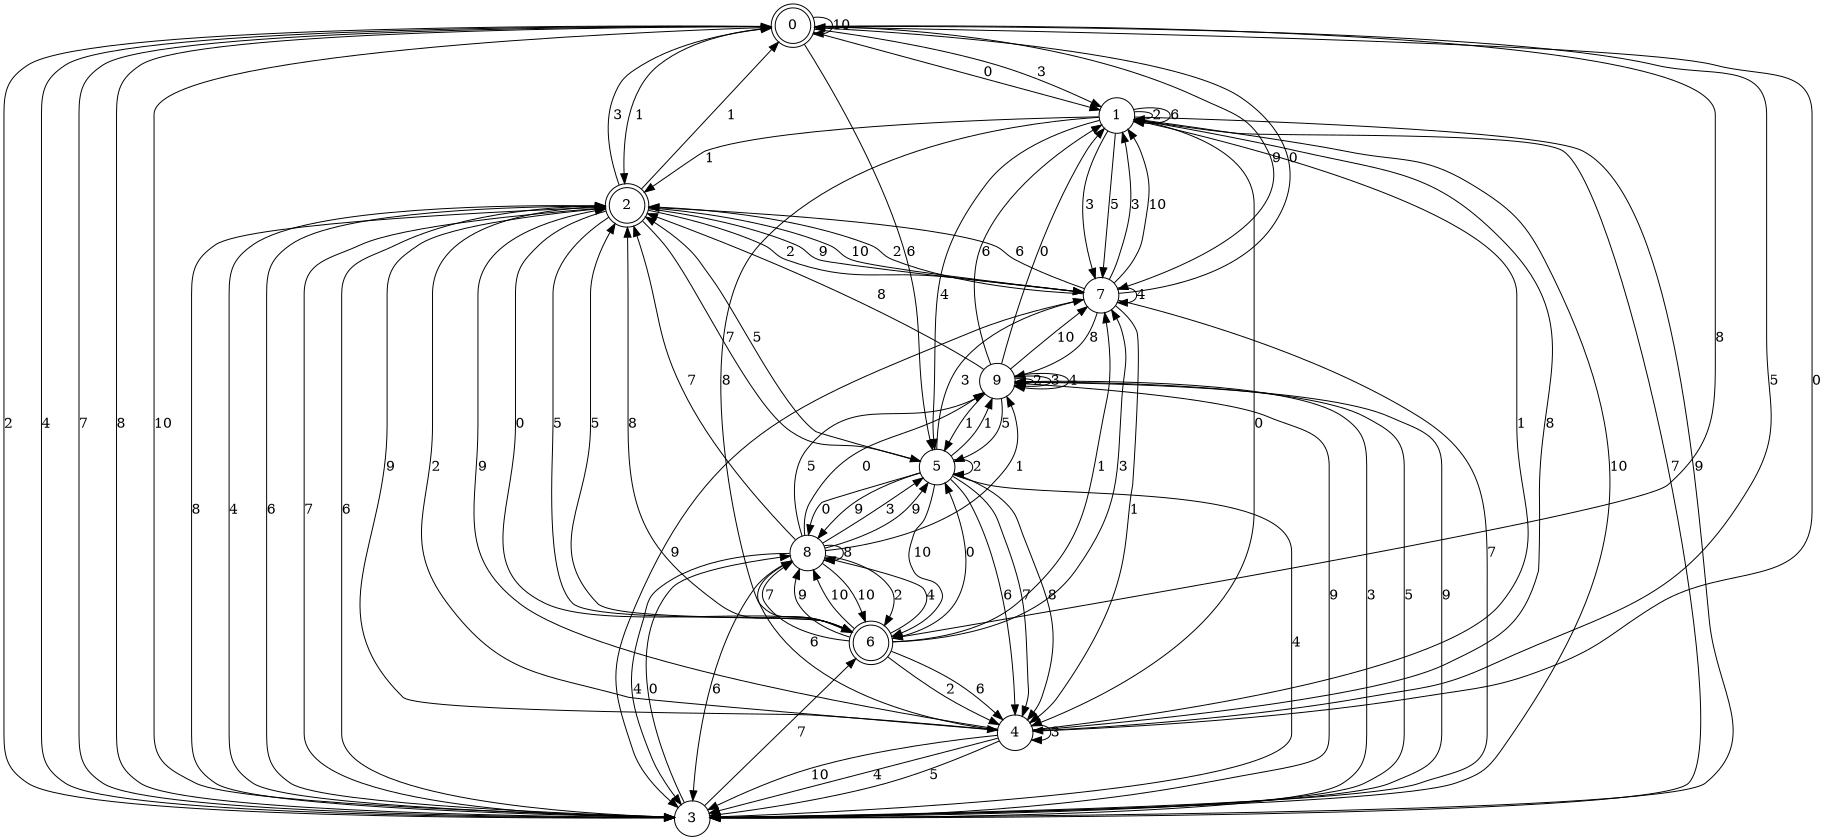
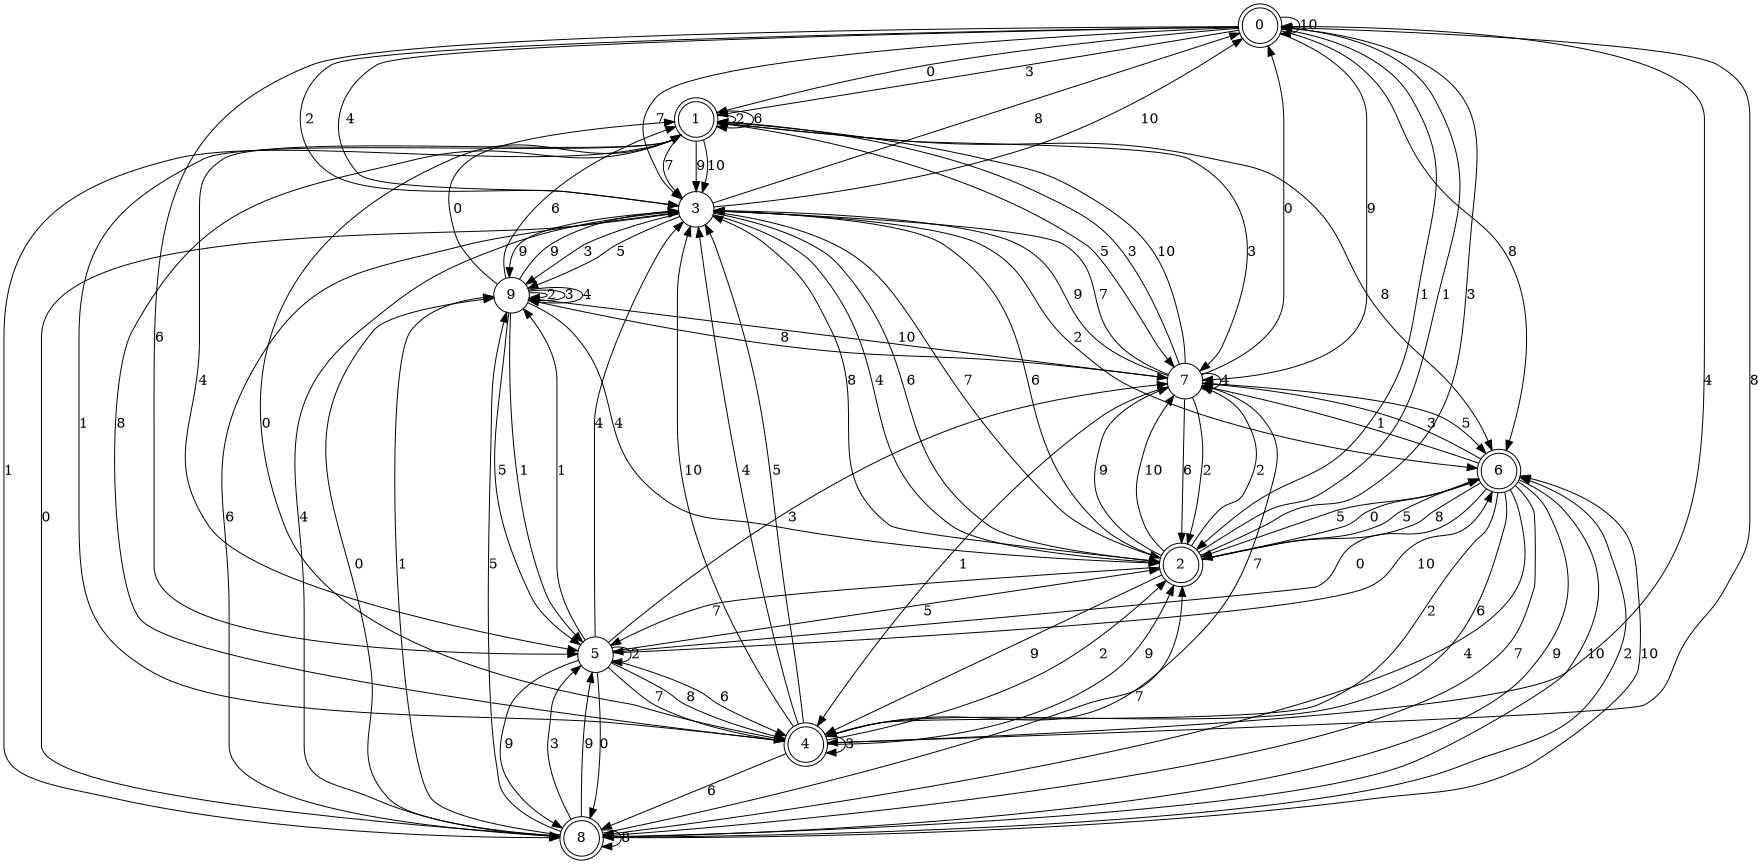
node "1": shape circle -> doublecircle
edge "1" -> "2": now "1" -> "8"
edge "9" -> "2": label "8" -> "4"
edge "0" -> "4": label "5" -> "8"
edge "4" -> "0": label "0" -> "4"
edge "7" -> "6": added, label "5"
node "8": shape circle -> doublecircle
edge "4" -> "7": added, label "7"
edge "3" -> "6": label "7" -> "2"
node "4": shape circle -> doublecircle
